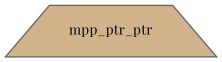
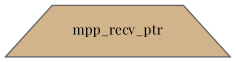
node "mpp_ptr_ptr": label "mpp_ptr_ptr" -> "mpp_recv_ptr"
